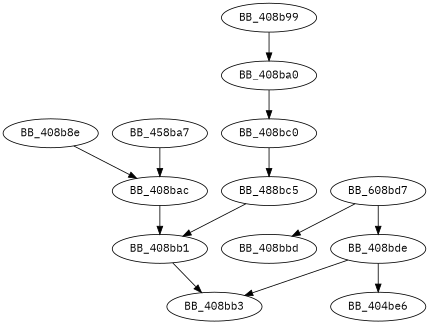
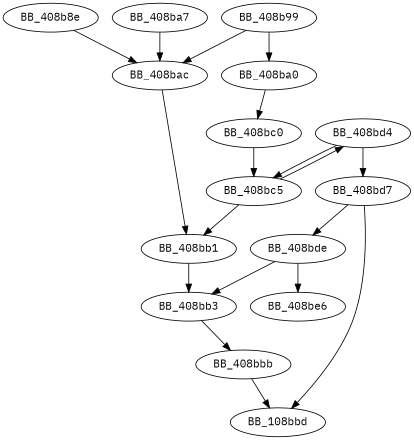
edge "BB_408b99" -> "BB_408bac": added
node "BB_458ba7": label "BB_458ba7" -> "BB_408ba7"
node "BB_408bd4": added
node "BB_488bc5": label "BB_488bc5" -> "BB_408bc5"
node "BB_608bd7": label "BB_608bd7" -> "BB_408bd7"
node "BB_408bbd": label "BB_408bbd" -> "BB_108bbd"
node "BB_404be6": label "BB_404be6" -> "BB_408be6"
node "BB_408bbb": added
